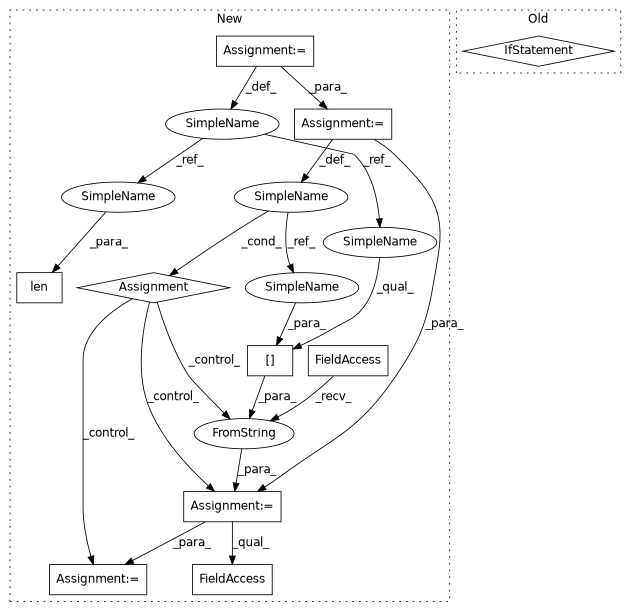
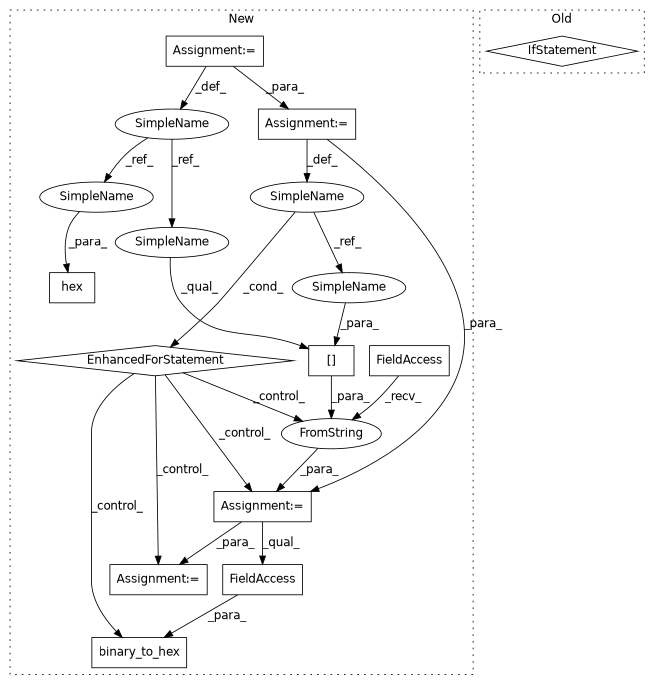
node "len": label "len" -> "hex"
node "Assignment": label "Assignment" -> "EnhancedForStatement"
node "binary_to_hex": added
